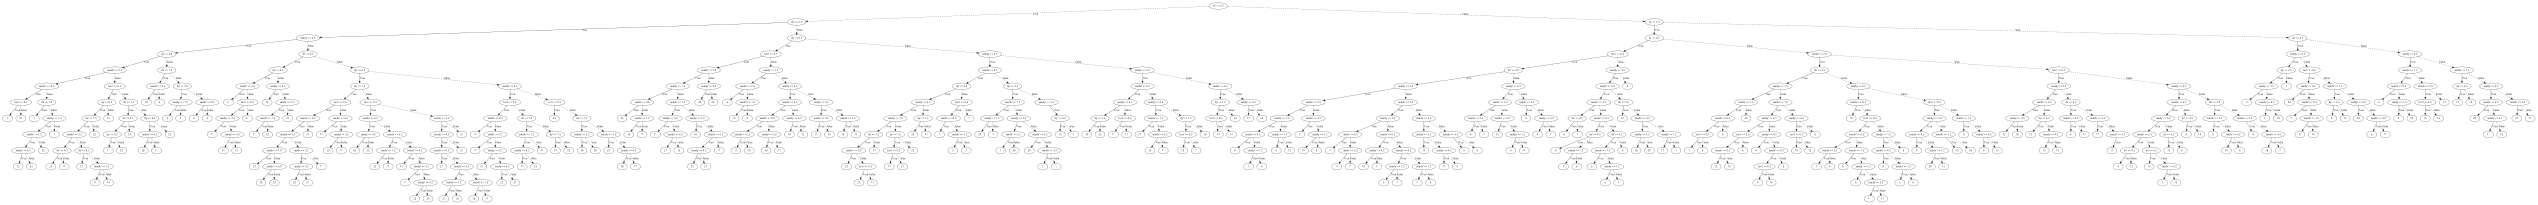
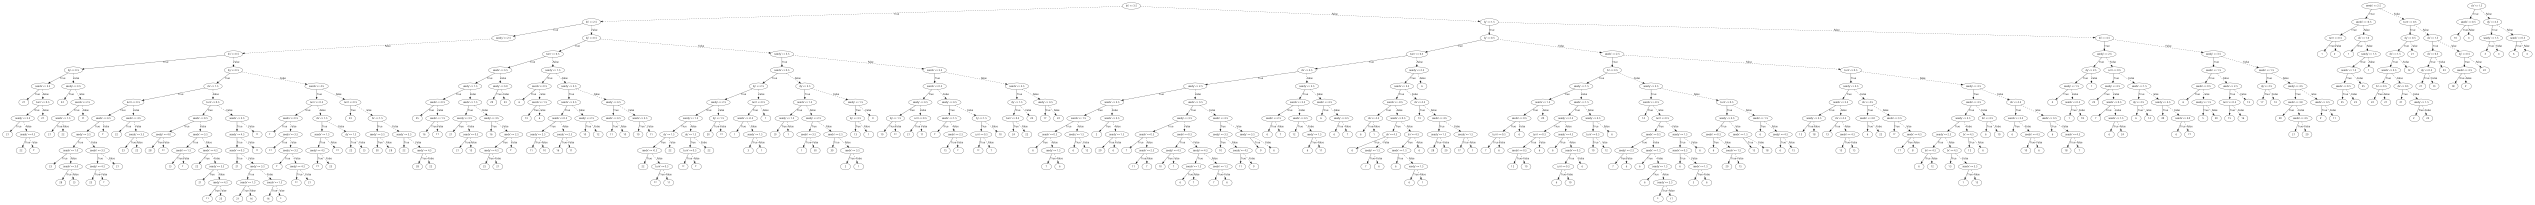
node "dy' <= 3.0": removed
node "0": added
node "8": added
